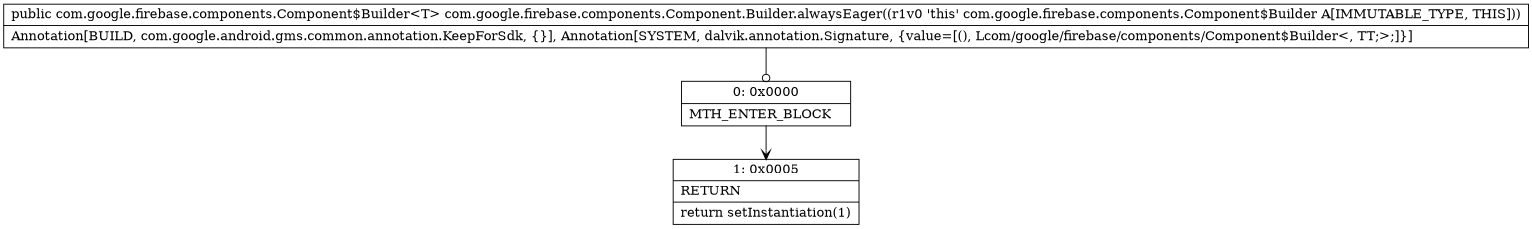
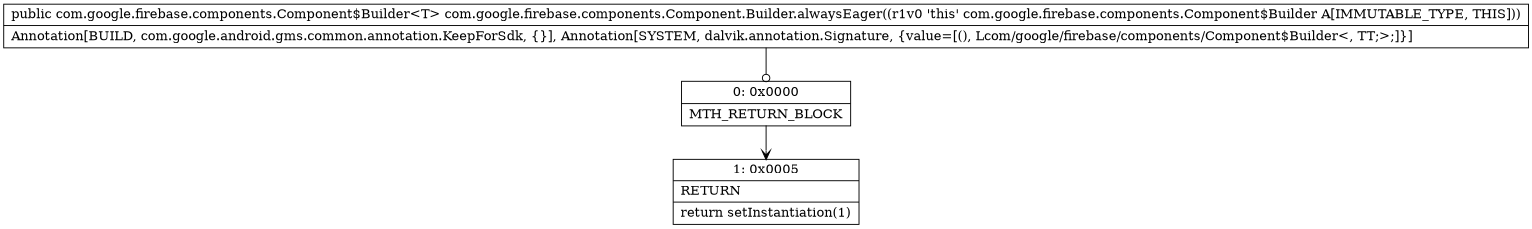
node "0: 0x0000": text "MTH_ENTER_BLOCK" -> "MTH_RETURN_BLOCK"
